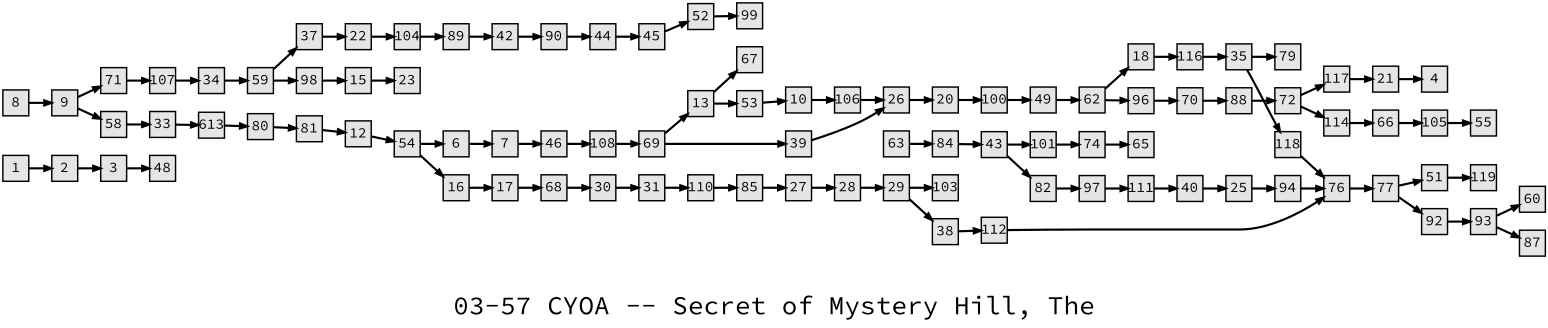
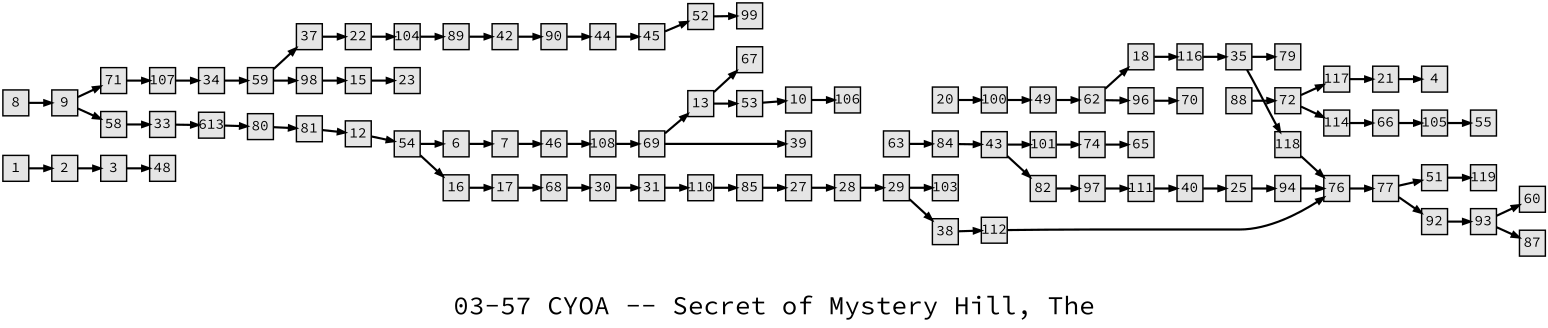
node "26": removed
edge "70" -> "88": removed
